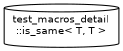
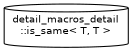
node "test_macros_detail ::is_same< T, T >": label "test_macros_detail ::is_same< T, T >" -> "detail_macros_detail ::is_same< T, T >"
